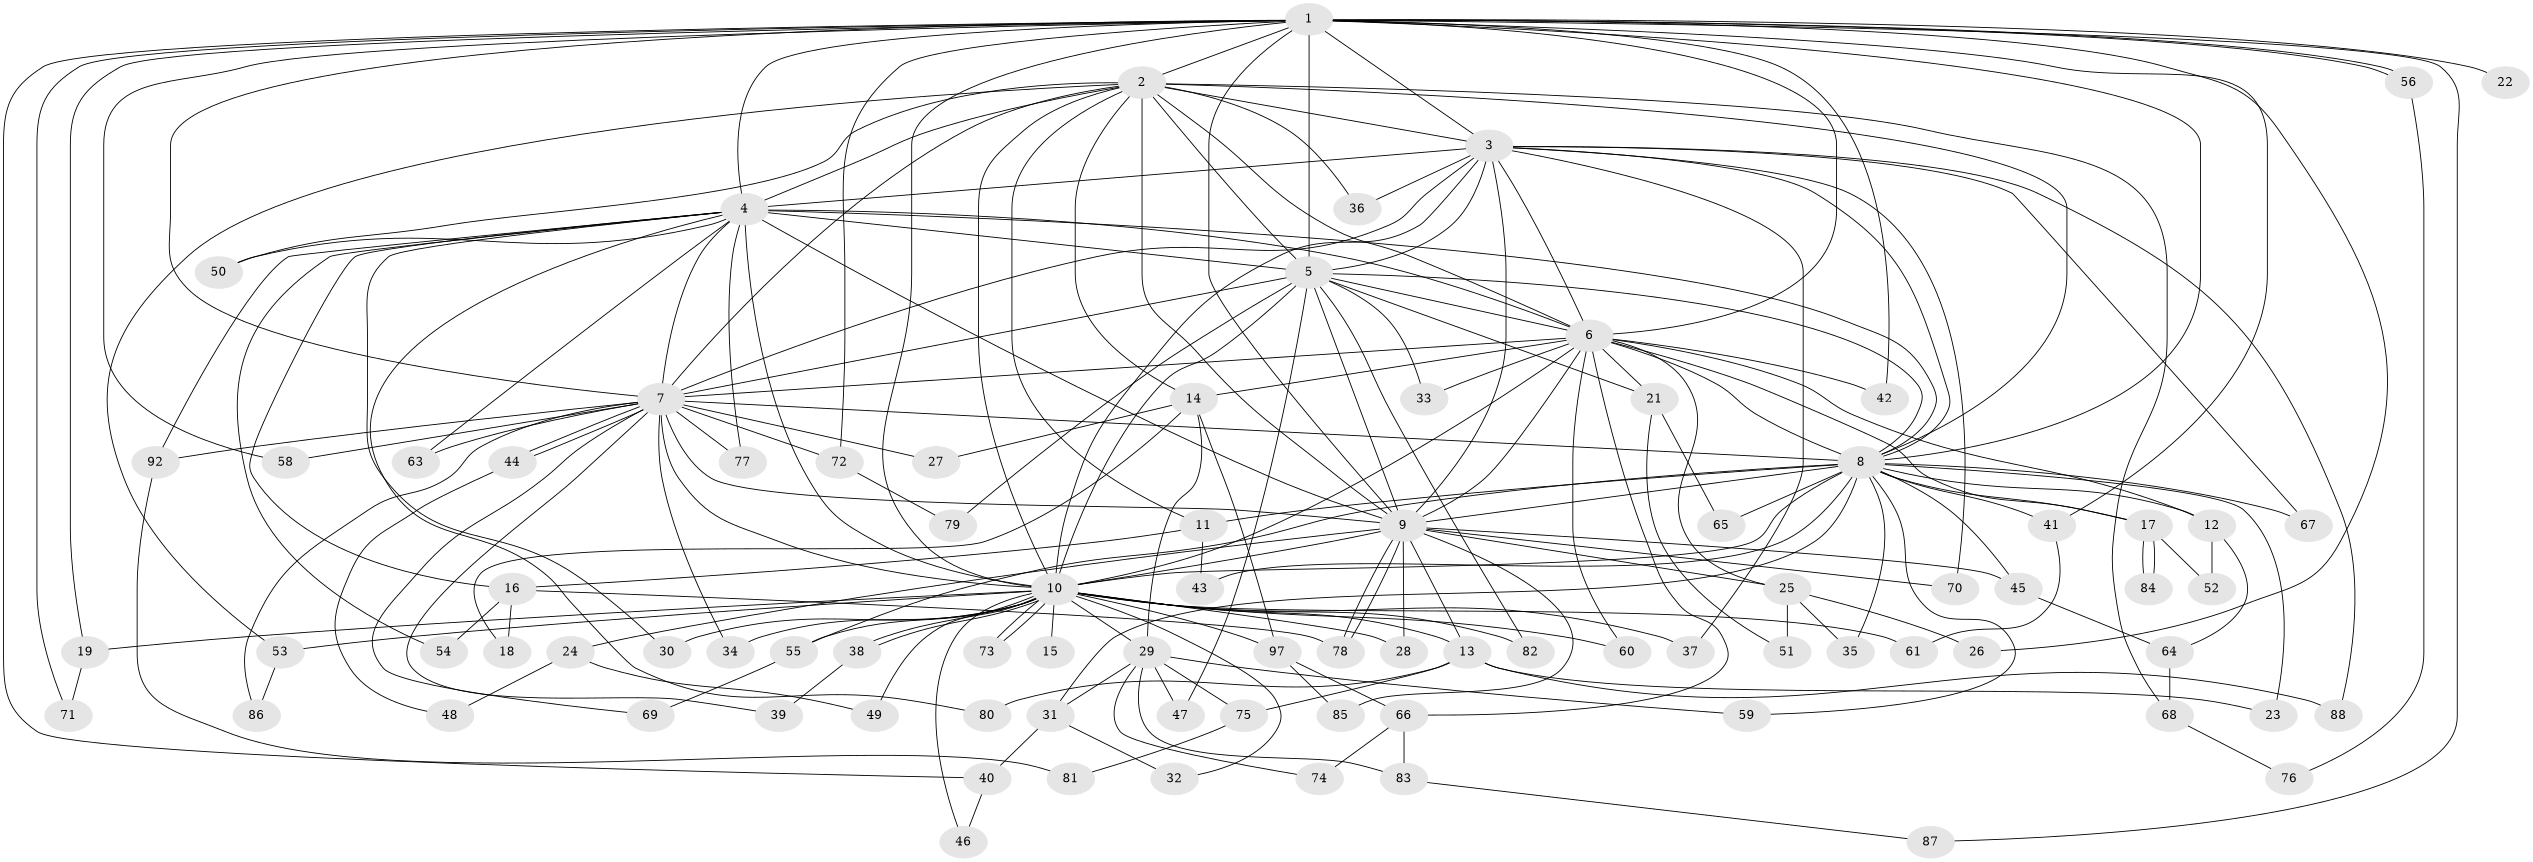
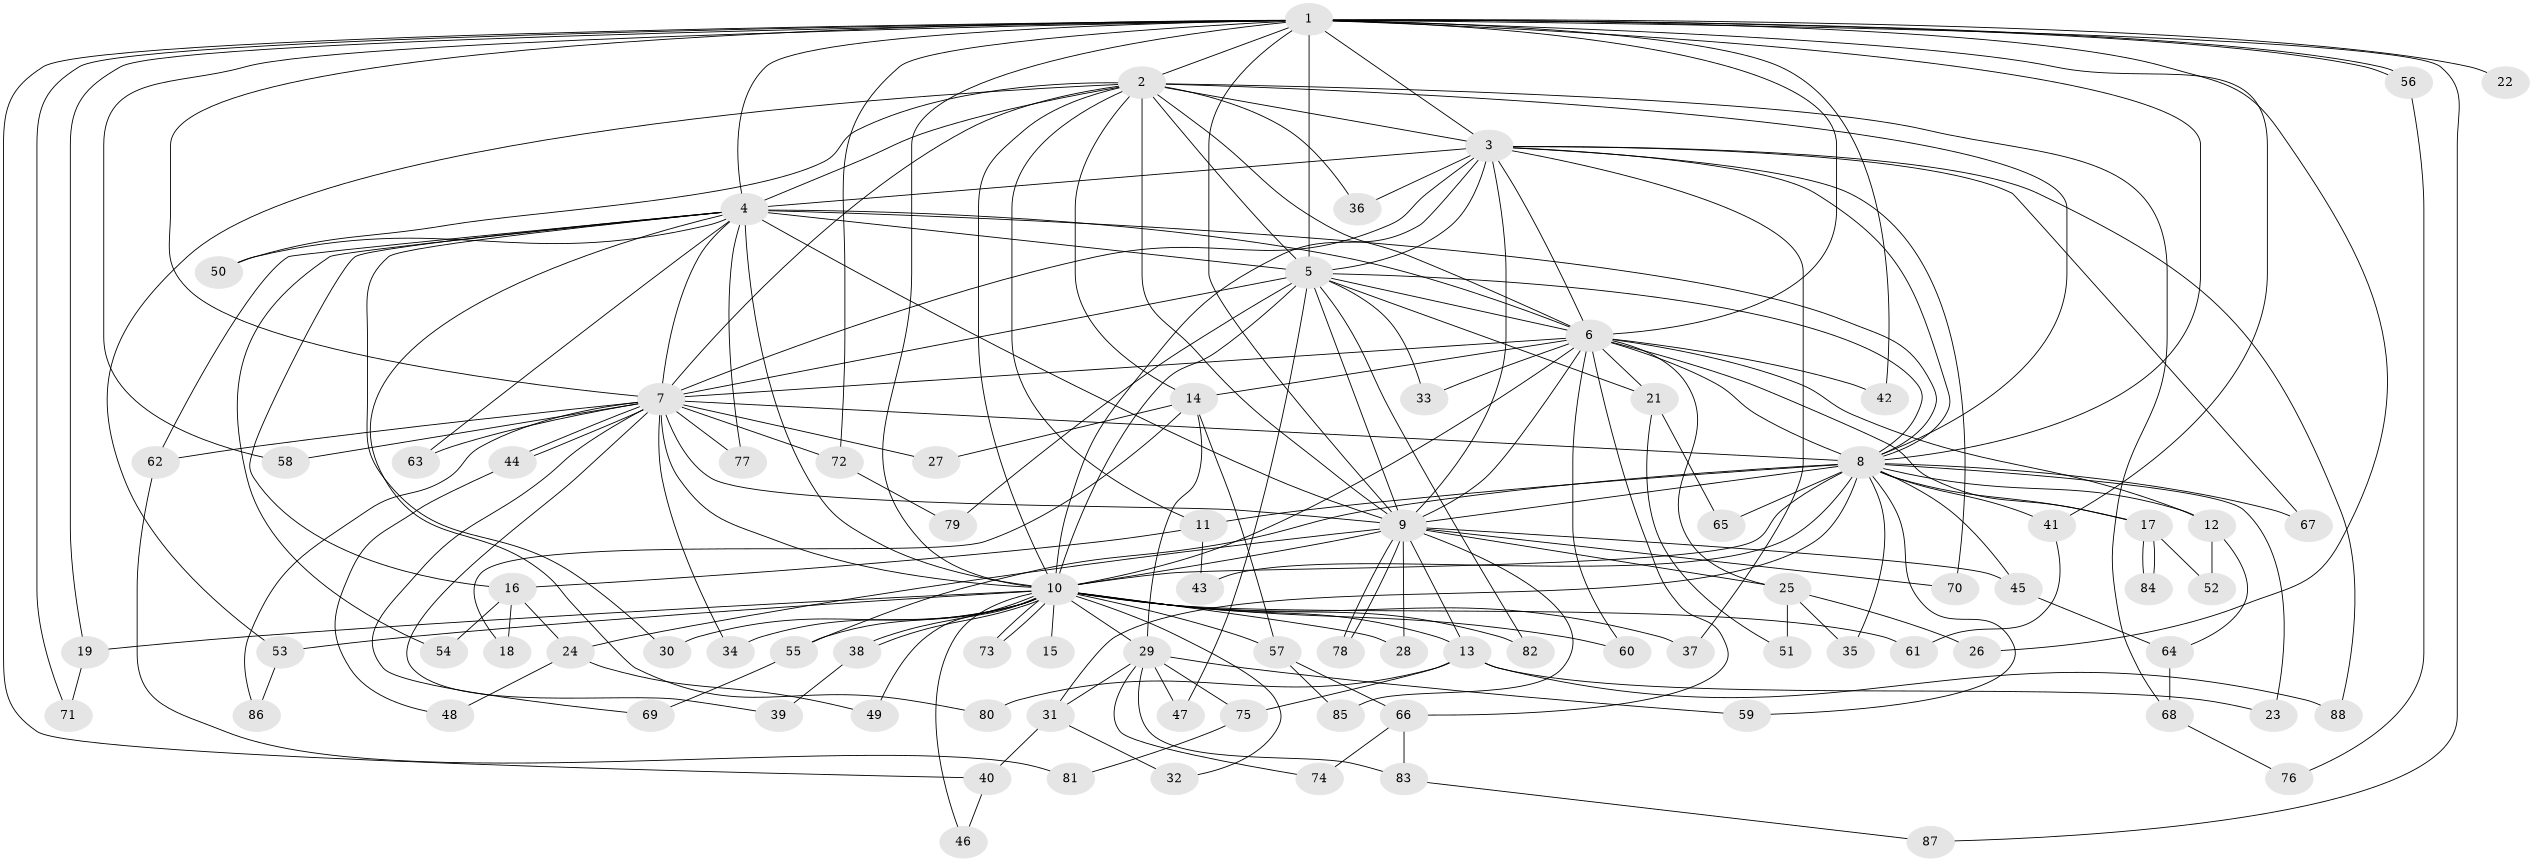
node "92": label "92" -> "62"
edge "16" -- "78": now "16" -- "24"
node "97": label "97" -> "57"
